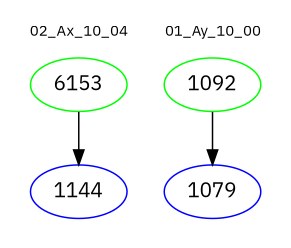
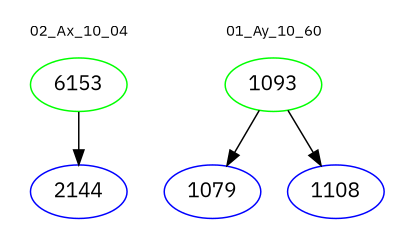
cluster "01_Ay_10_00": label "01_Ay_10_00" -> "01_Ay_10_60"
node "1092": label "1092" -> "1093"
node "1144": label "1144" -> "2144"
node "1108": added
